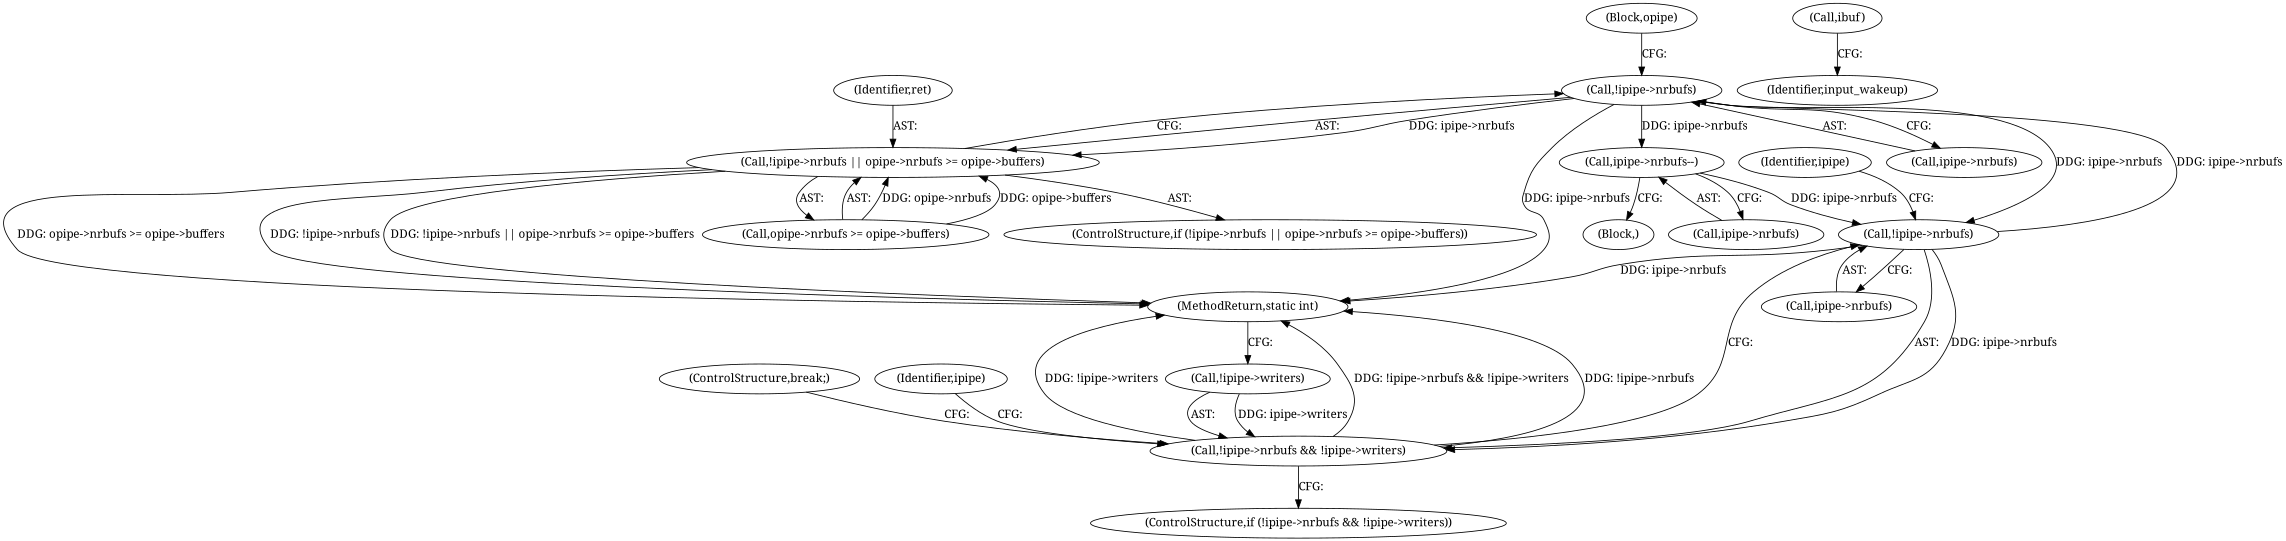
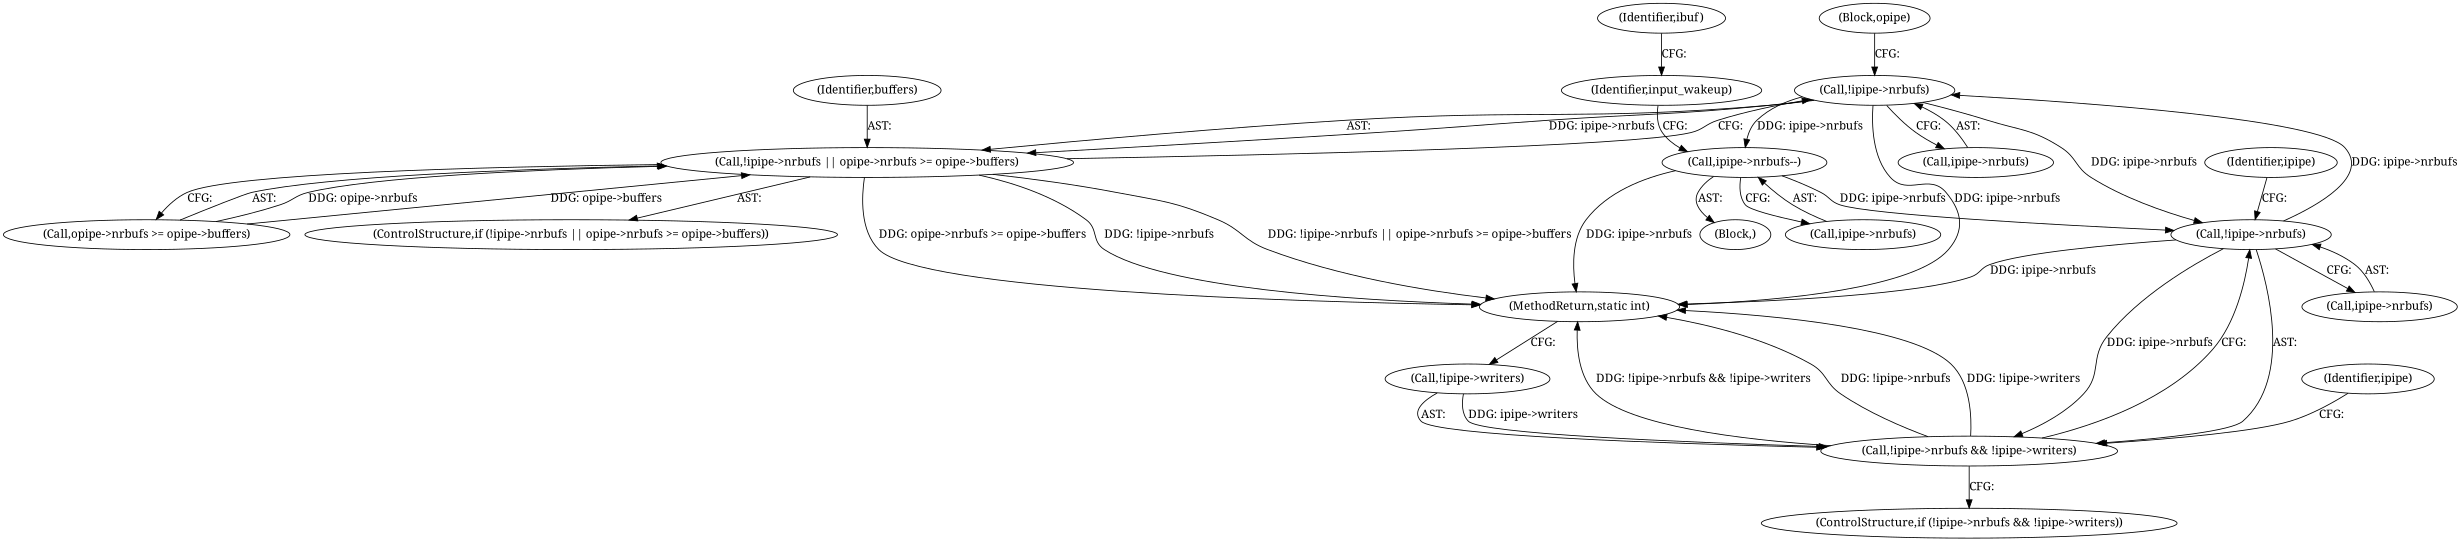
node "(Call,ibuf)": label "(Call,ibuf)" -> "(Identifier,ibuf)"
node "(Identifier,ret)": label "(Identifier,ret)" -> "(Identifier,buffers)"
edge "(Identifier,input_wakeup)" -> "(Call,ipipe->nrbufs--)": added, label "CFG:"
edge "(Call,!ipipe->nrbufs || opipe->nrbufs >= opipe->buffers)" -> "(Call,opipe->nrbufs >= opipe->buffers)": label "AST: " -> "CFG: "
edge "(Call,ipipe->nrbufs--)" -> "(Block,)": label "CFG: " -> "AST: "
edge "(Call,ipipe->nrbufs--)" -> "(MethodReturn,static int)": added, label "DDG: ipipe->nrbufs"
node "(ControlStructure,break;)": removed
